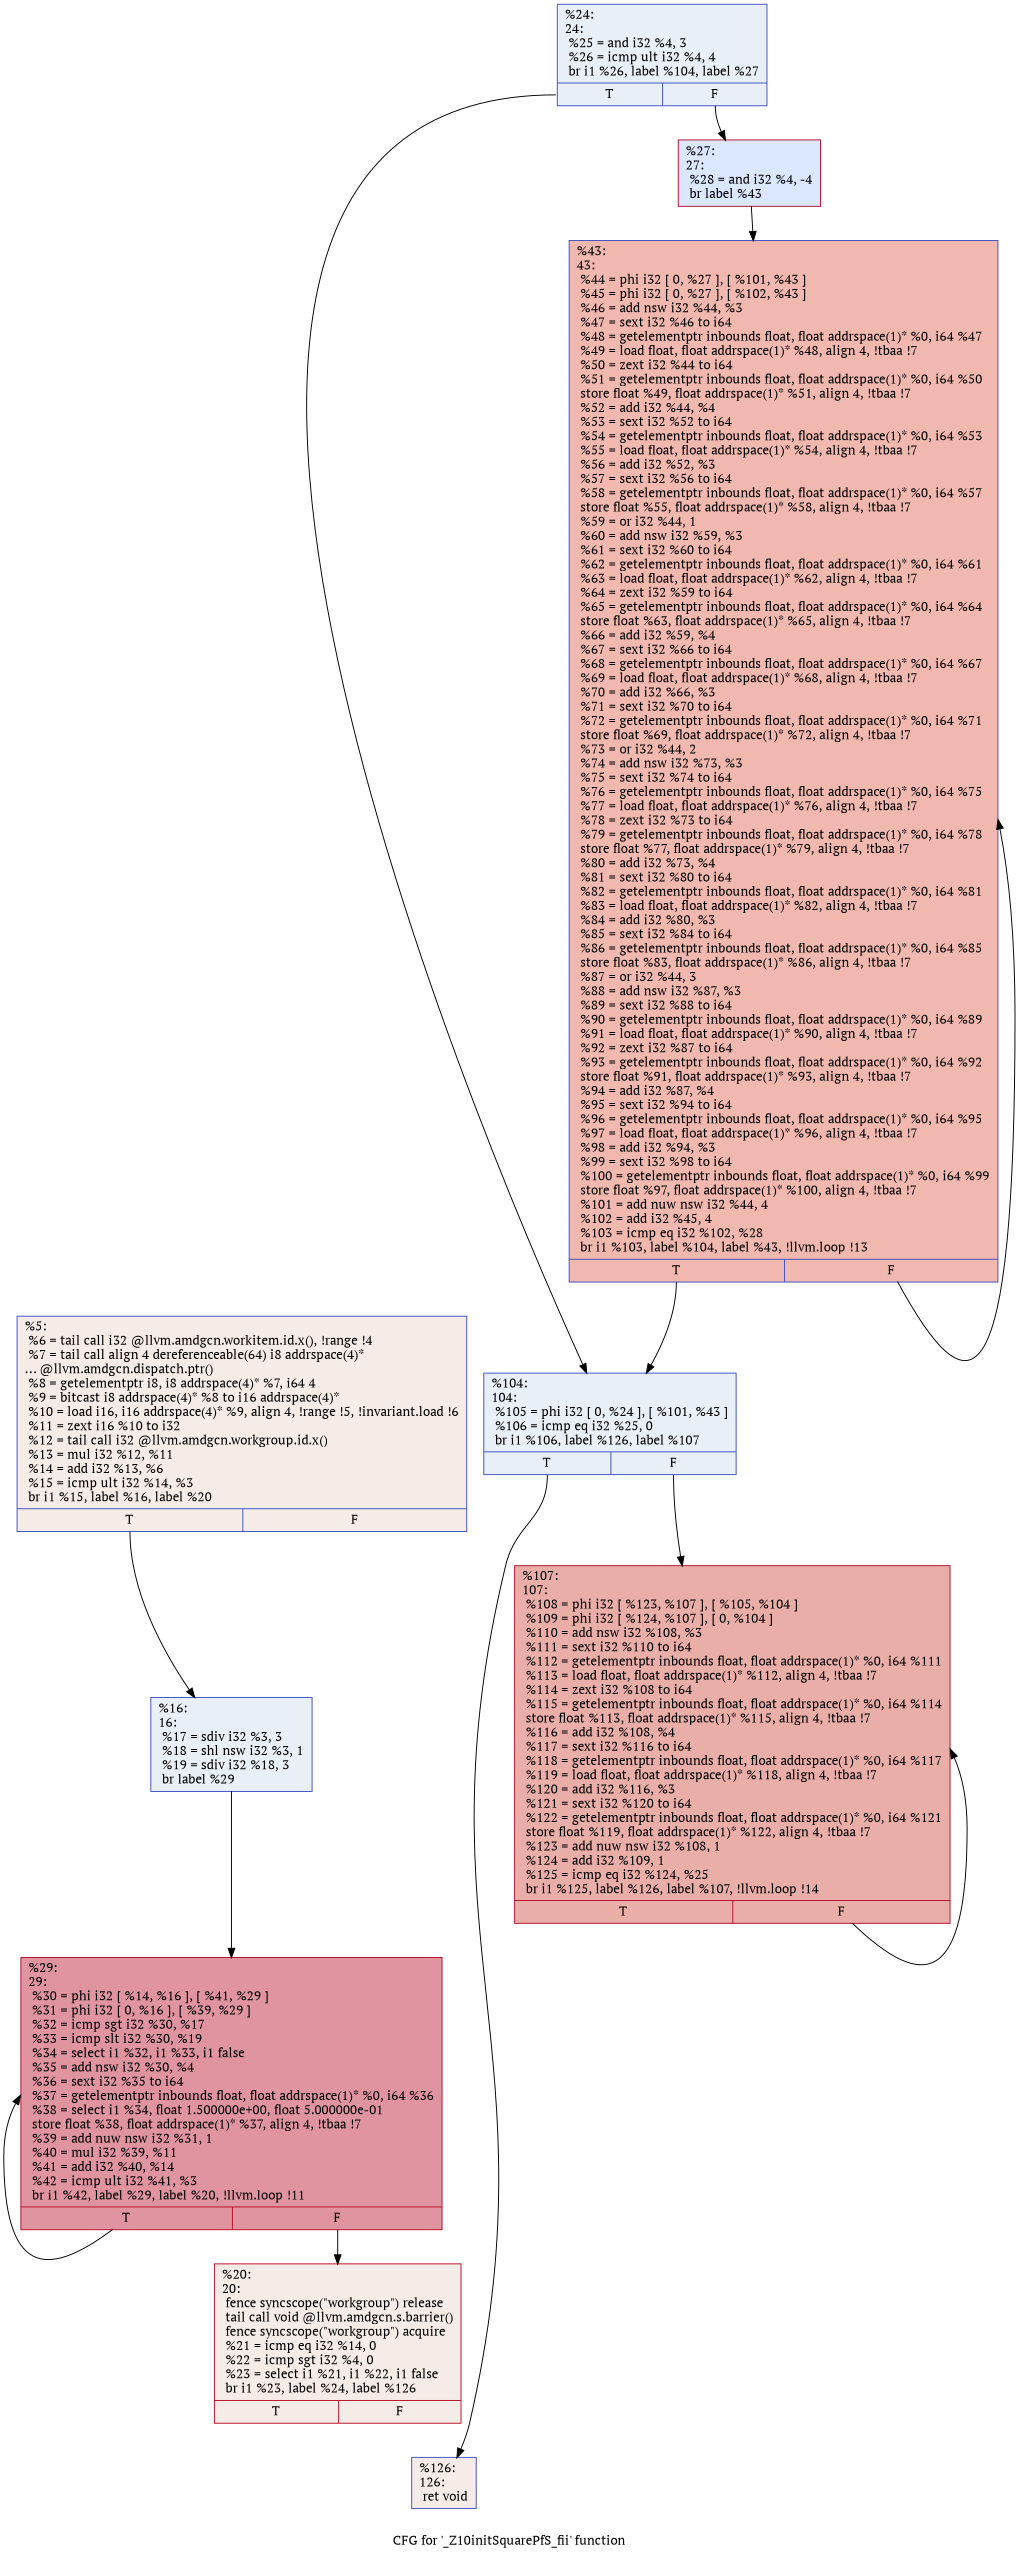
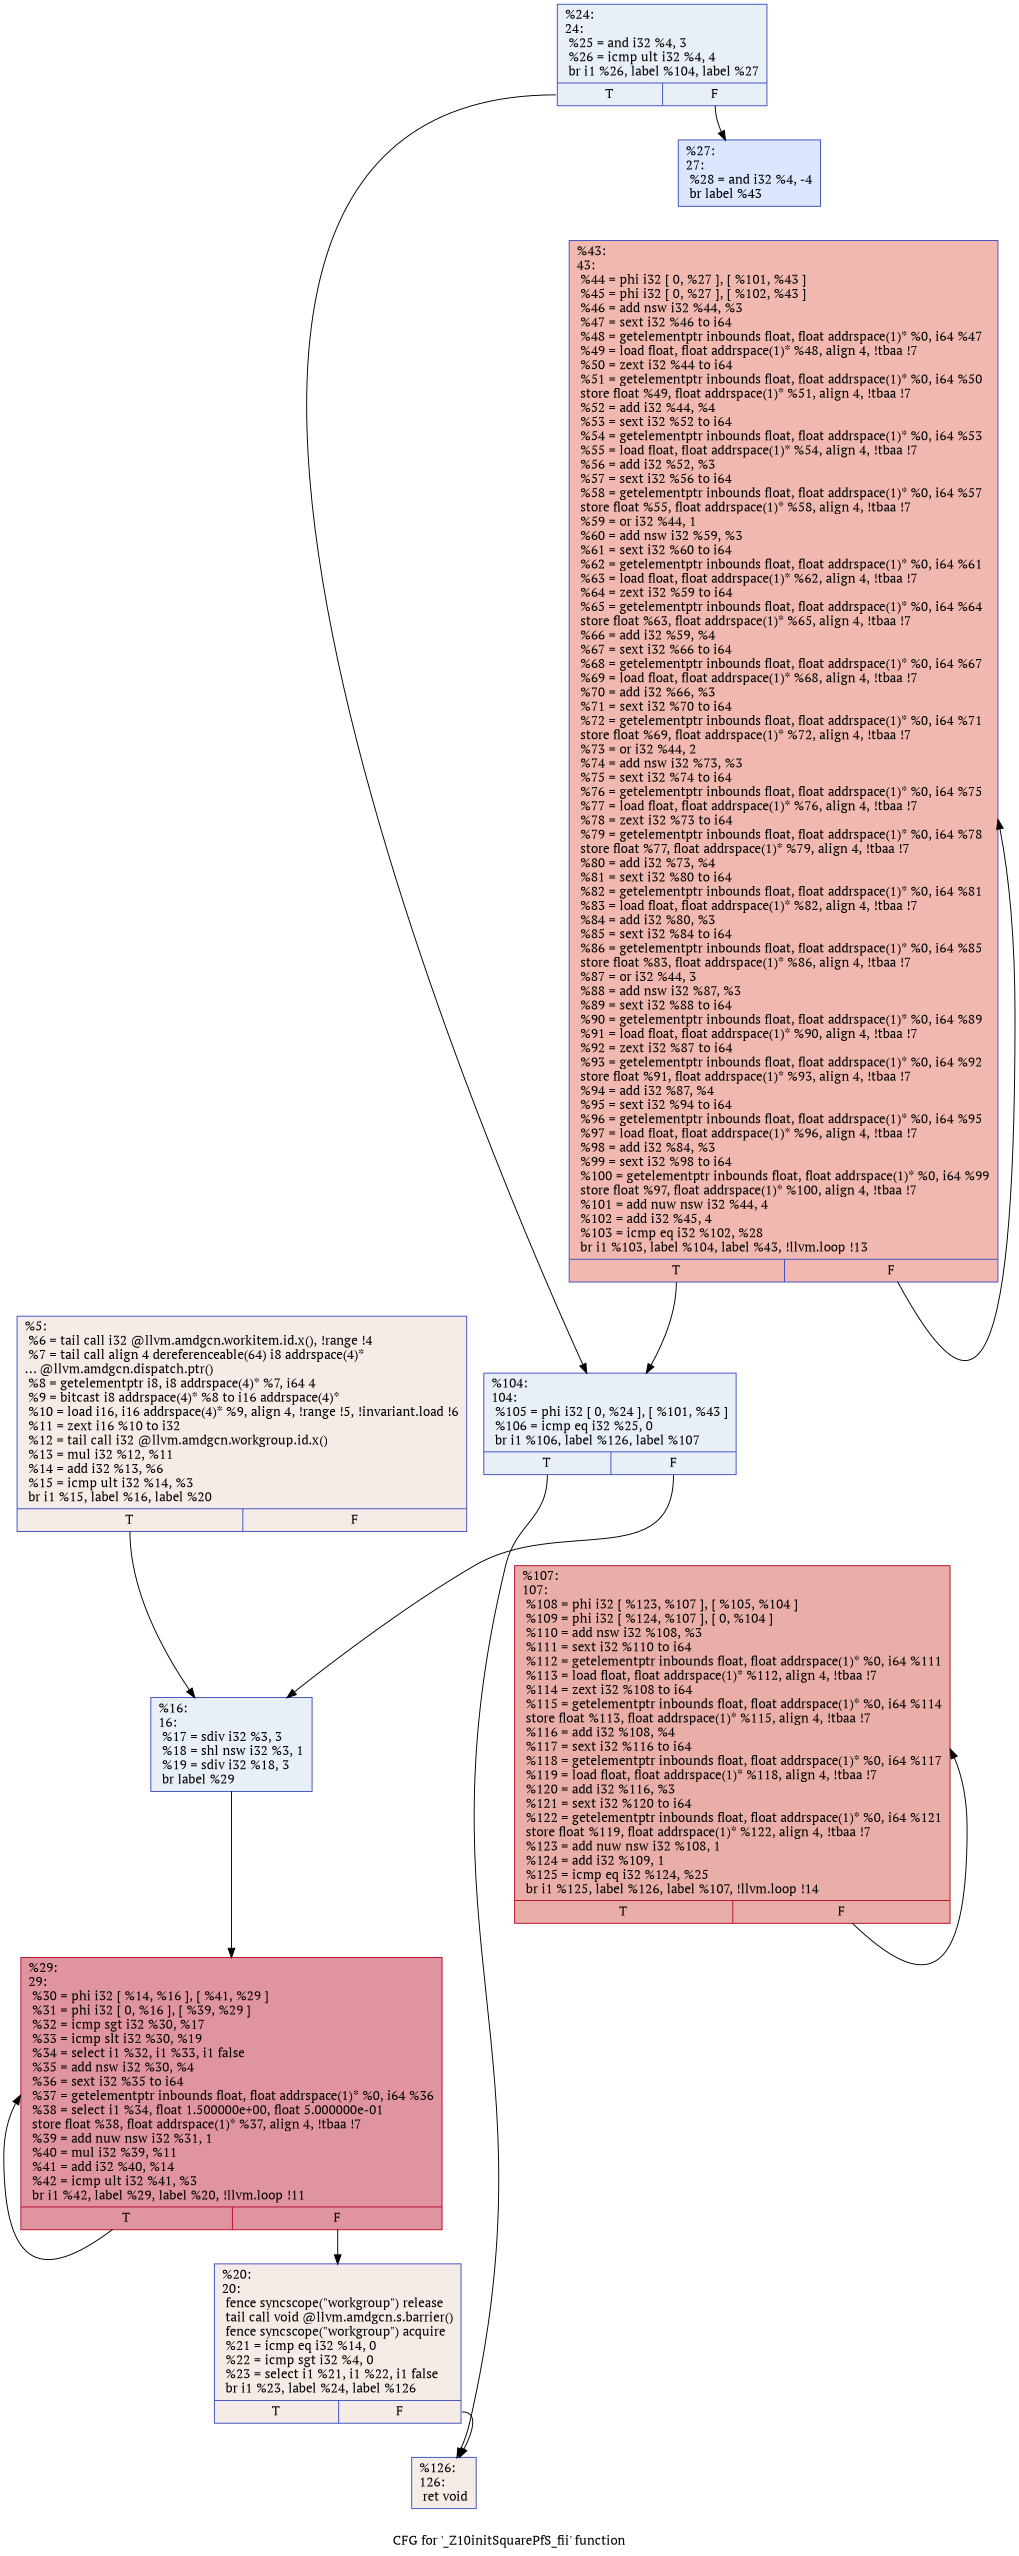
node "%27:": color #b70d28ff -> #3d50c3ff
edge "%27:" -> "%43:": removed
node "%43:": text "%98 = add i32 %94, %3" -> "%98 = add i32 %84, %3"
edge "%104:" -> "%107:": now "%104:" -> "%16:"
node "%20:": color #b70d28ff -> #3d50c3ff
edge "%20:" -> "%126:": added
